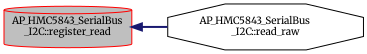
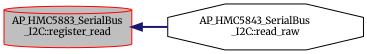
node "AP_HMC5843_SerialBus _I2C::register_read": label "AP_HMC5843_SerialBus _I2C::register_read" -> "AP_HMC5883_SerialBus _I2C::register_read"
